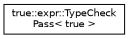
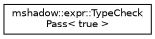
node "true::expr::TypeCheck Pass< true >": label "true::expr::TypeCheck Pass< true >" -> "mshadow::expr::TypeCheck Pass< true >"
